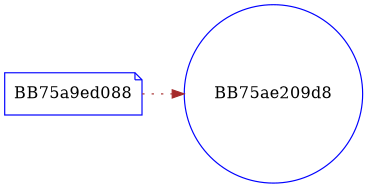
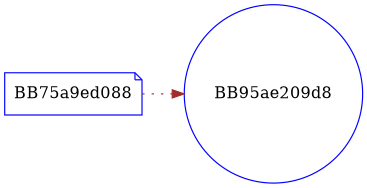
node "BB75ae209d8": label "BB75ae209d8" -> "BB95ae209d8"
